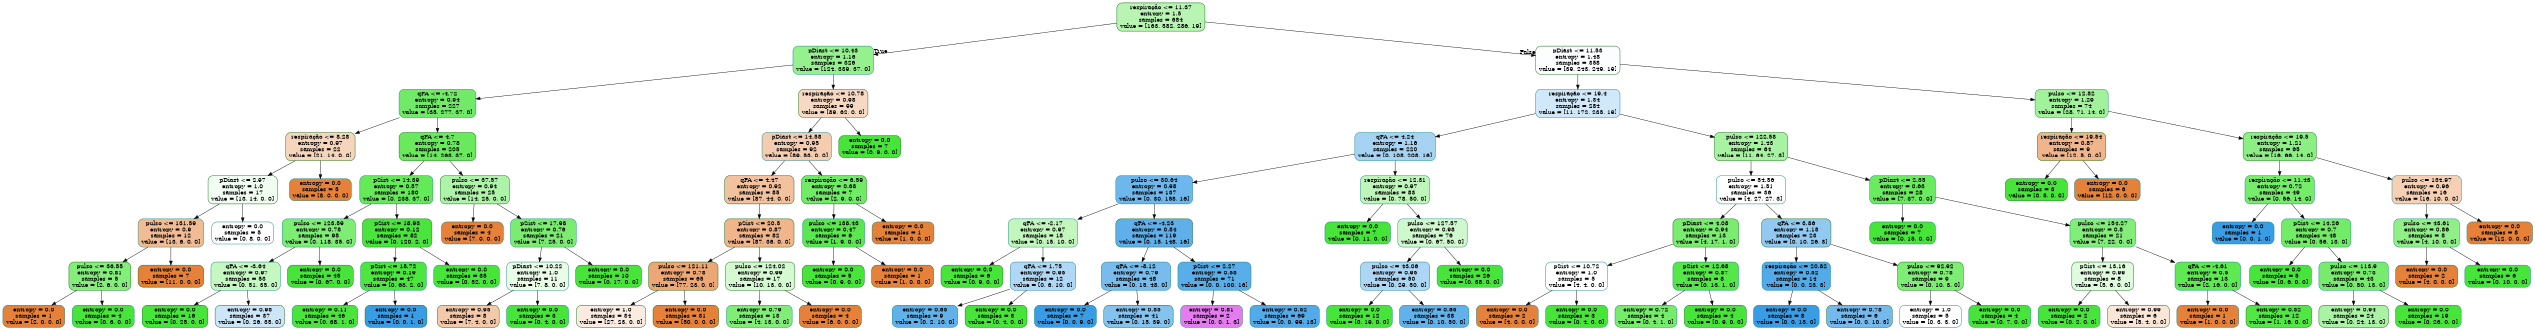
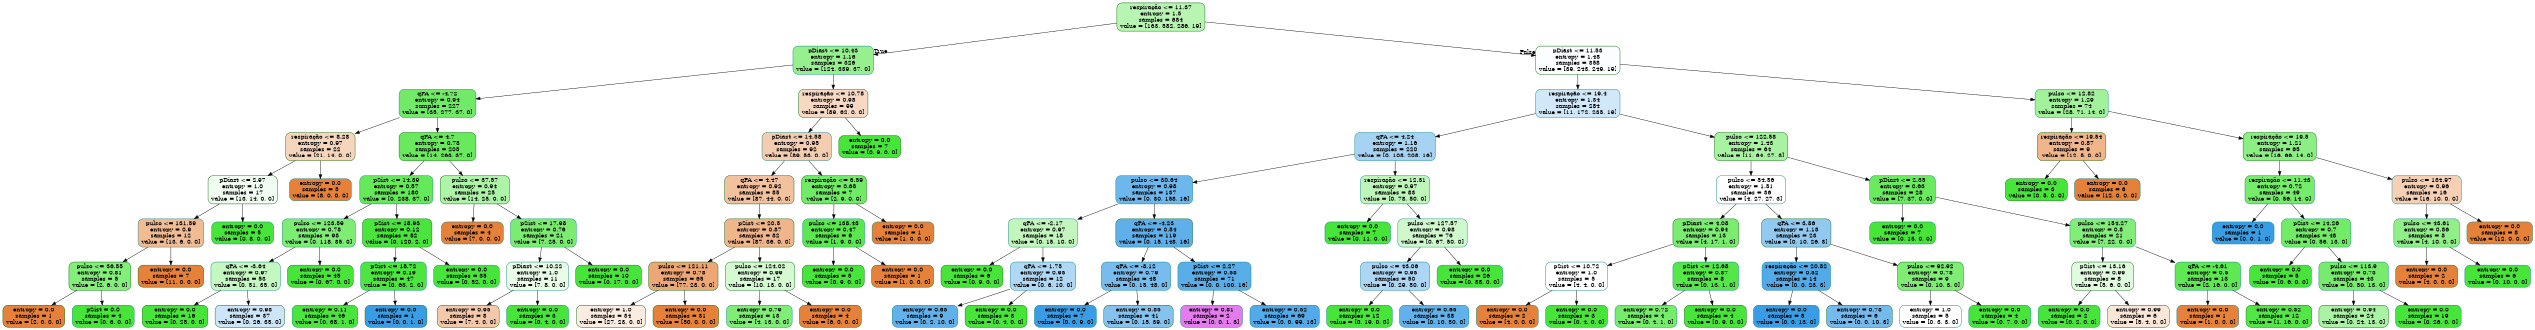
node "entropy = 0.0 samples = 5 value = [0, 8, 0, 0]": fillcolor #ffffff -> #47e539
node "entropy = 0.0 samples = 1 value = [2, 0, 0, 0]": color teal -> darkgreen
node "entropy = 0.0 samples = 4 value = [0, 6, 0, 0]": label "entropy = 0.0 samples = 4 value = [0, 6, 0, 0]" -> "pSist = 0.0 samples = 4 value = [0, 6, 0, 0]"
